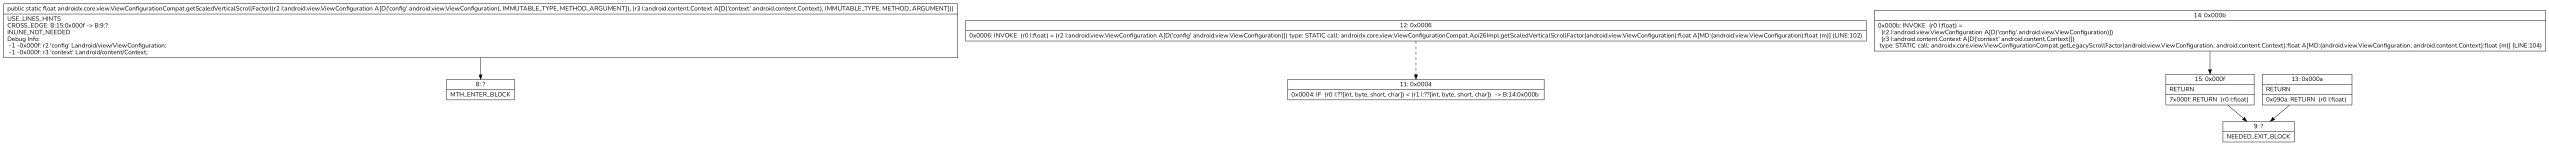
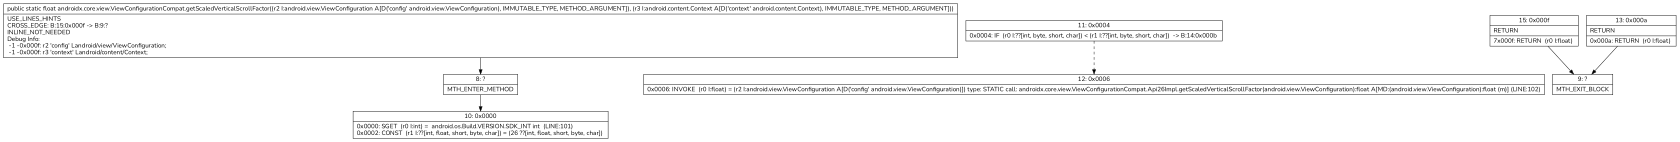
node "14: 0x000b": removed
edge "12: 0x0006" -> "11: 0x0004": reversed
node "8: ?": text "MTH_ENTER_BLOCK" -> "MTH_ENTER_METHOD"
node "13: 0x000a": text "0x090a: RETURN  (r0 I:float)" -> "0x000a: RETURN  (r0 I:float)"
node "10: 0x0000": added
node "9: ?": text "NEEDED_EXIT_BLOCK" -> "MTH_EXIT_BLOCK"
